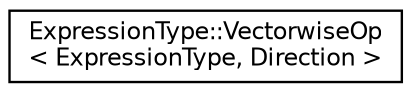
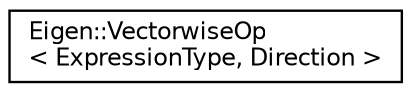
node "ExpressionType::VectorwiseOp < ExpressionType, Direction >": label "ExpressionType::VectorwiseOp < ExpressionType, Direction >" -> "Eigen::VectorwiseOp < ExpressionType, Direction >"
